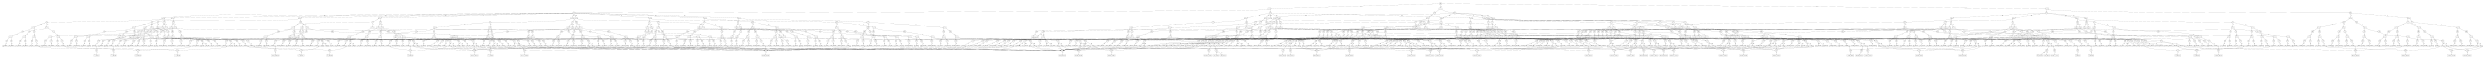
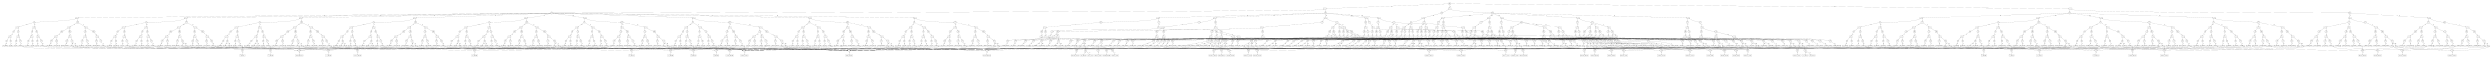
node "J:0.01": added
